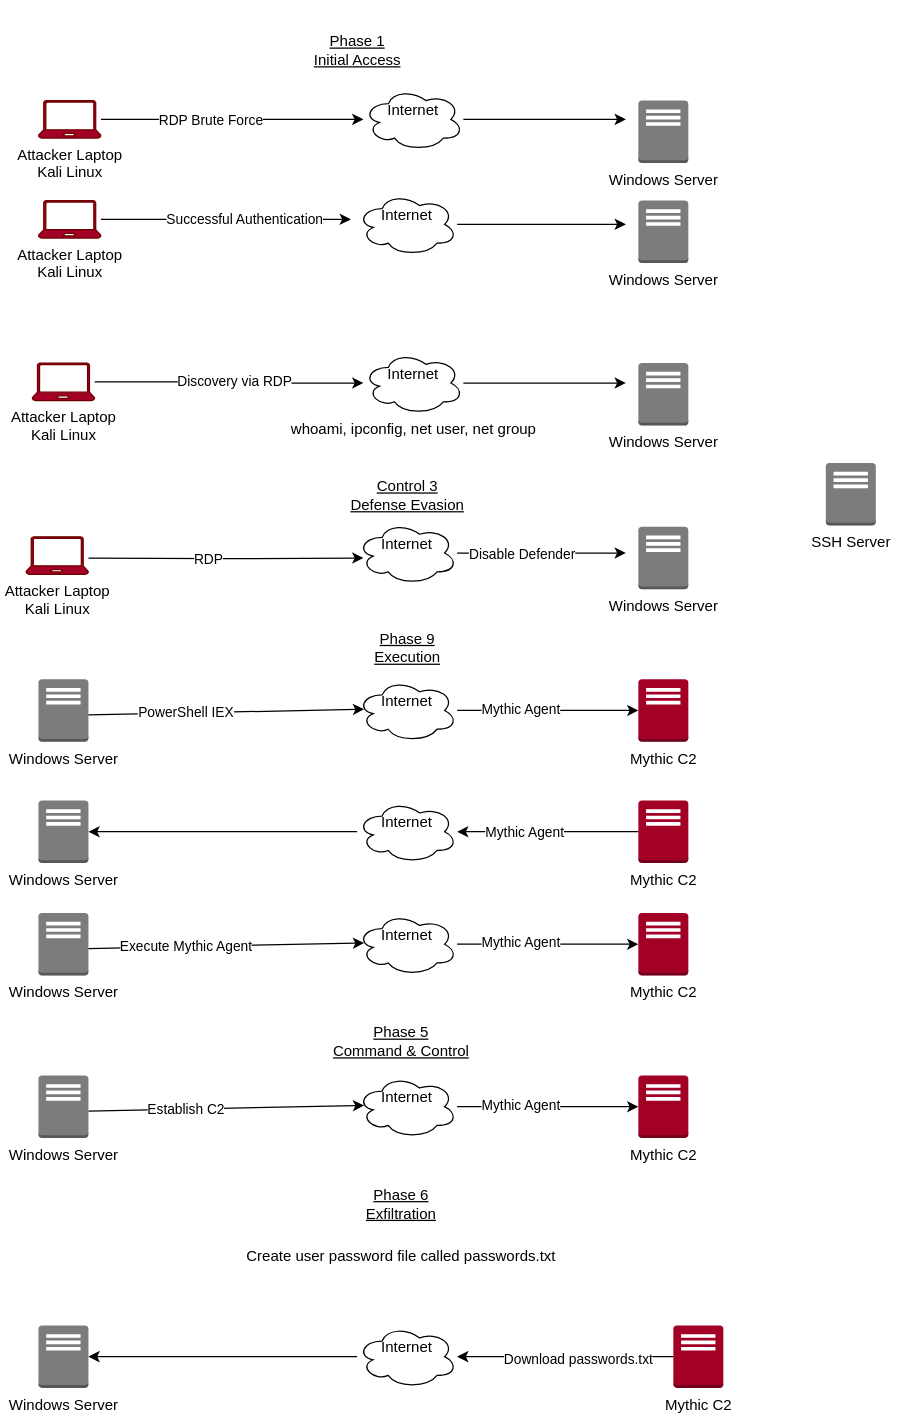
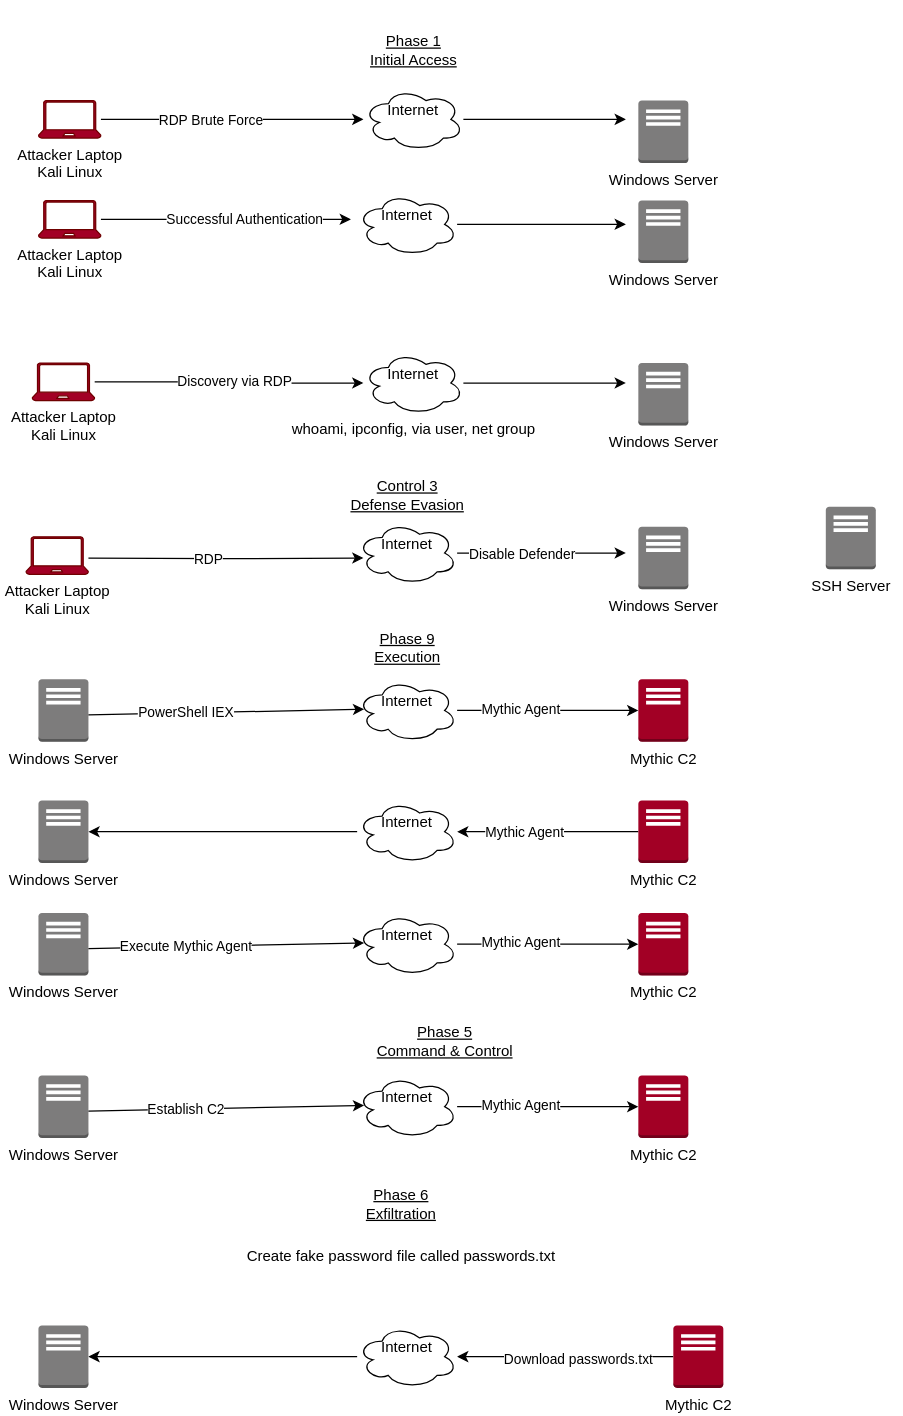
node "Phase 1 Initial Access": moved (357, 51) -> (413, 51)
node "whoami, ipconfig, net user, net group": label "whoami, ipconfig, net user, net group" -> "whoami, ipconfig, via user, net group"
node "SSH Server": moved (851, 494) -> (851, 538)
node "Phase 5 Command & Control": moved (401, 1042) -> (444, 1042)
node "Create user password file called passwords.txt": label "Create user password file called passwords.txt" -> "Create fake password file called passwords.txt"
